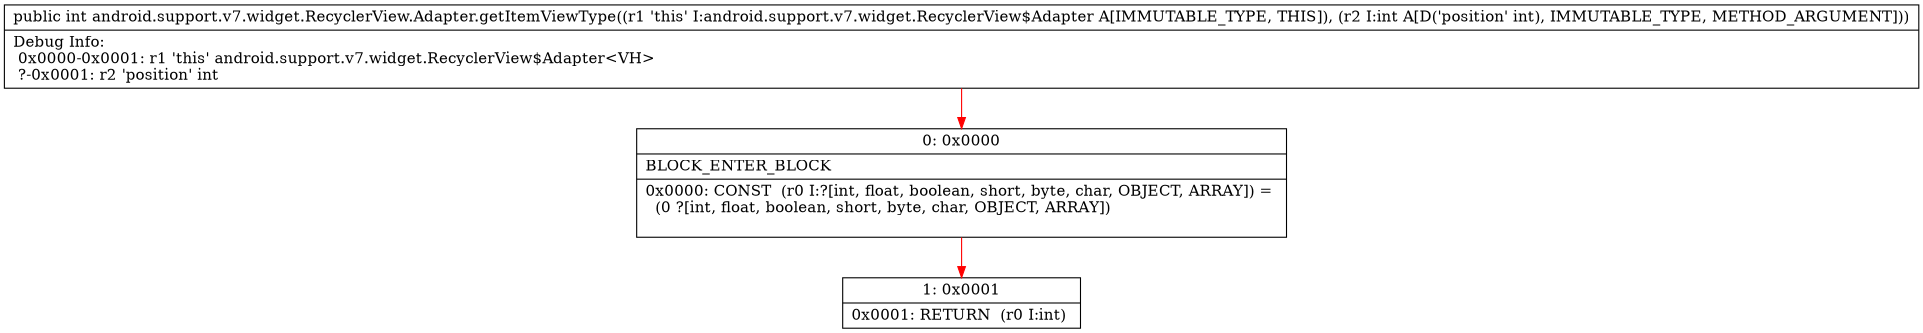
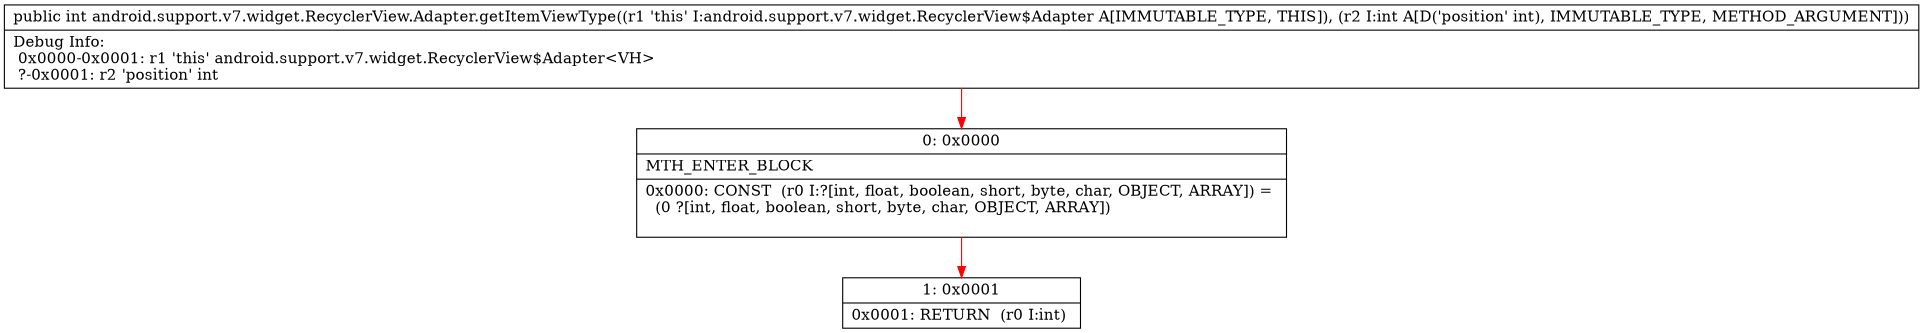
node "0: 0x0000": text "BLOCK_ENTER_BLOCK" -> "MTH_ENTER_BLOCK"
